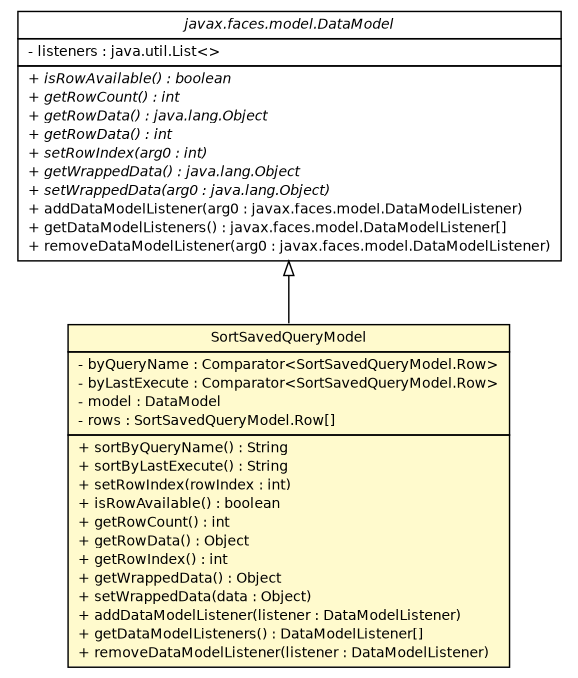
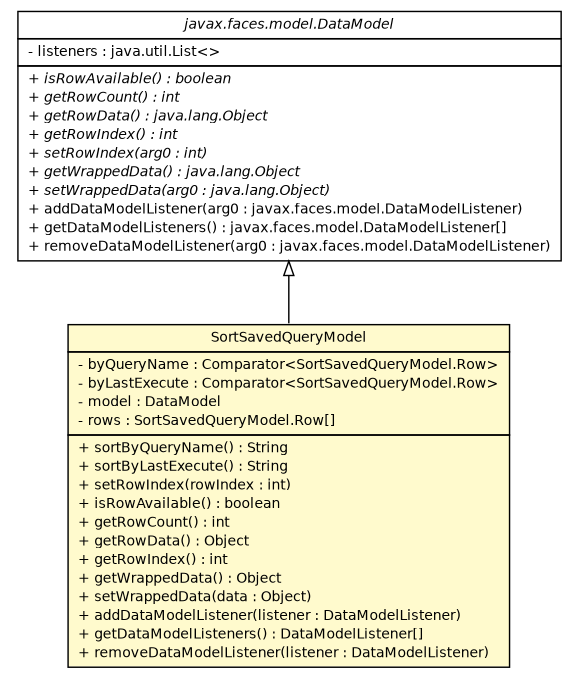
node "javax.faces.model.DataModel": text "+ getRowData() : int" -> "+ getRowIndex() : int"
